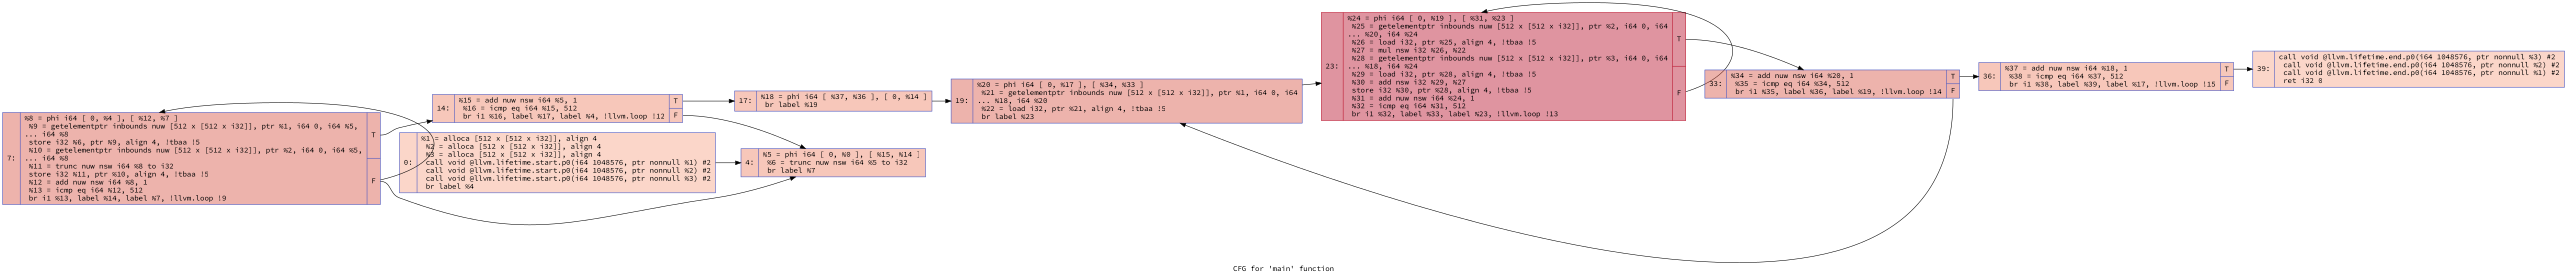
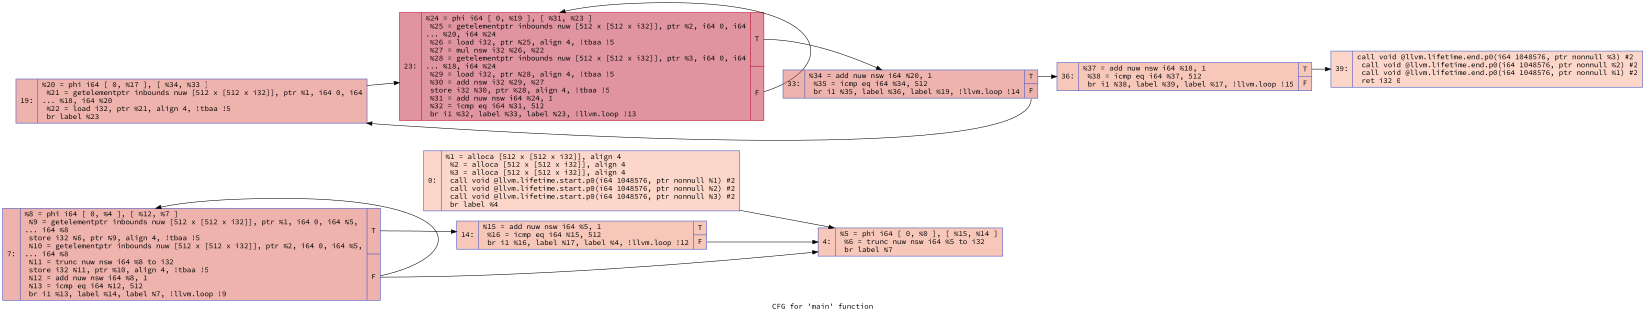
node "17:": removed
